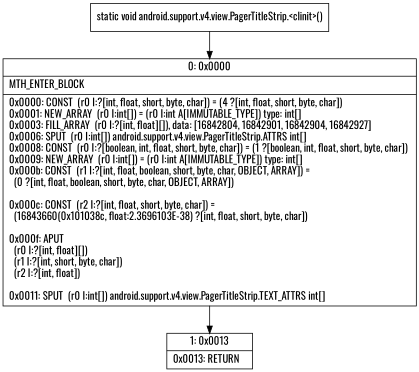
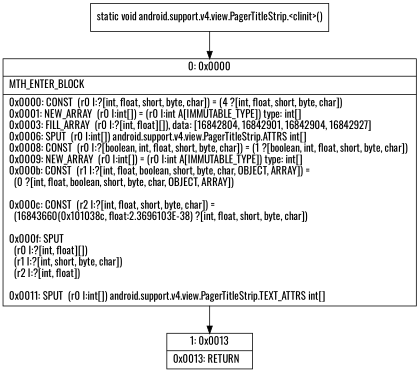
node "0: 0x0000": text "0x000f: APUT" -> "0x000f: SPUT"
